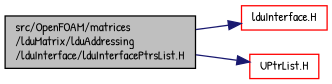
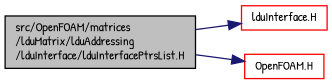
node "UPtrList.H": label "UPtrList.H" -> "OpenFOAM.H"
